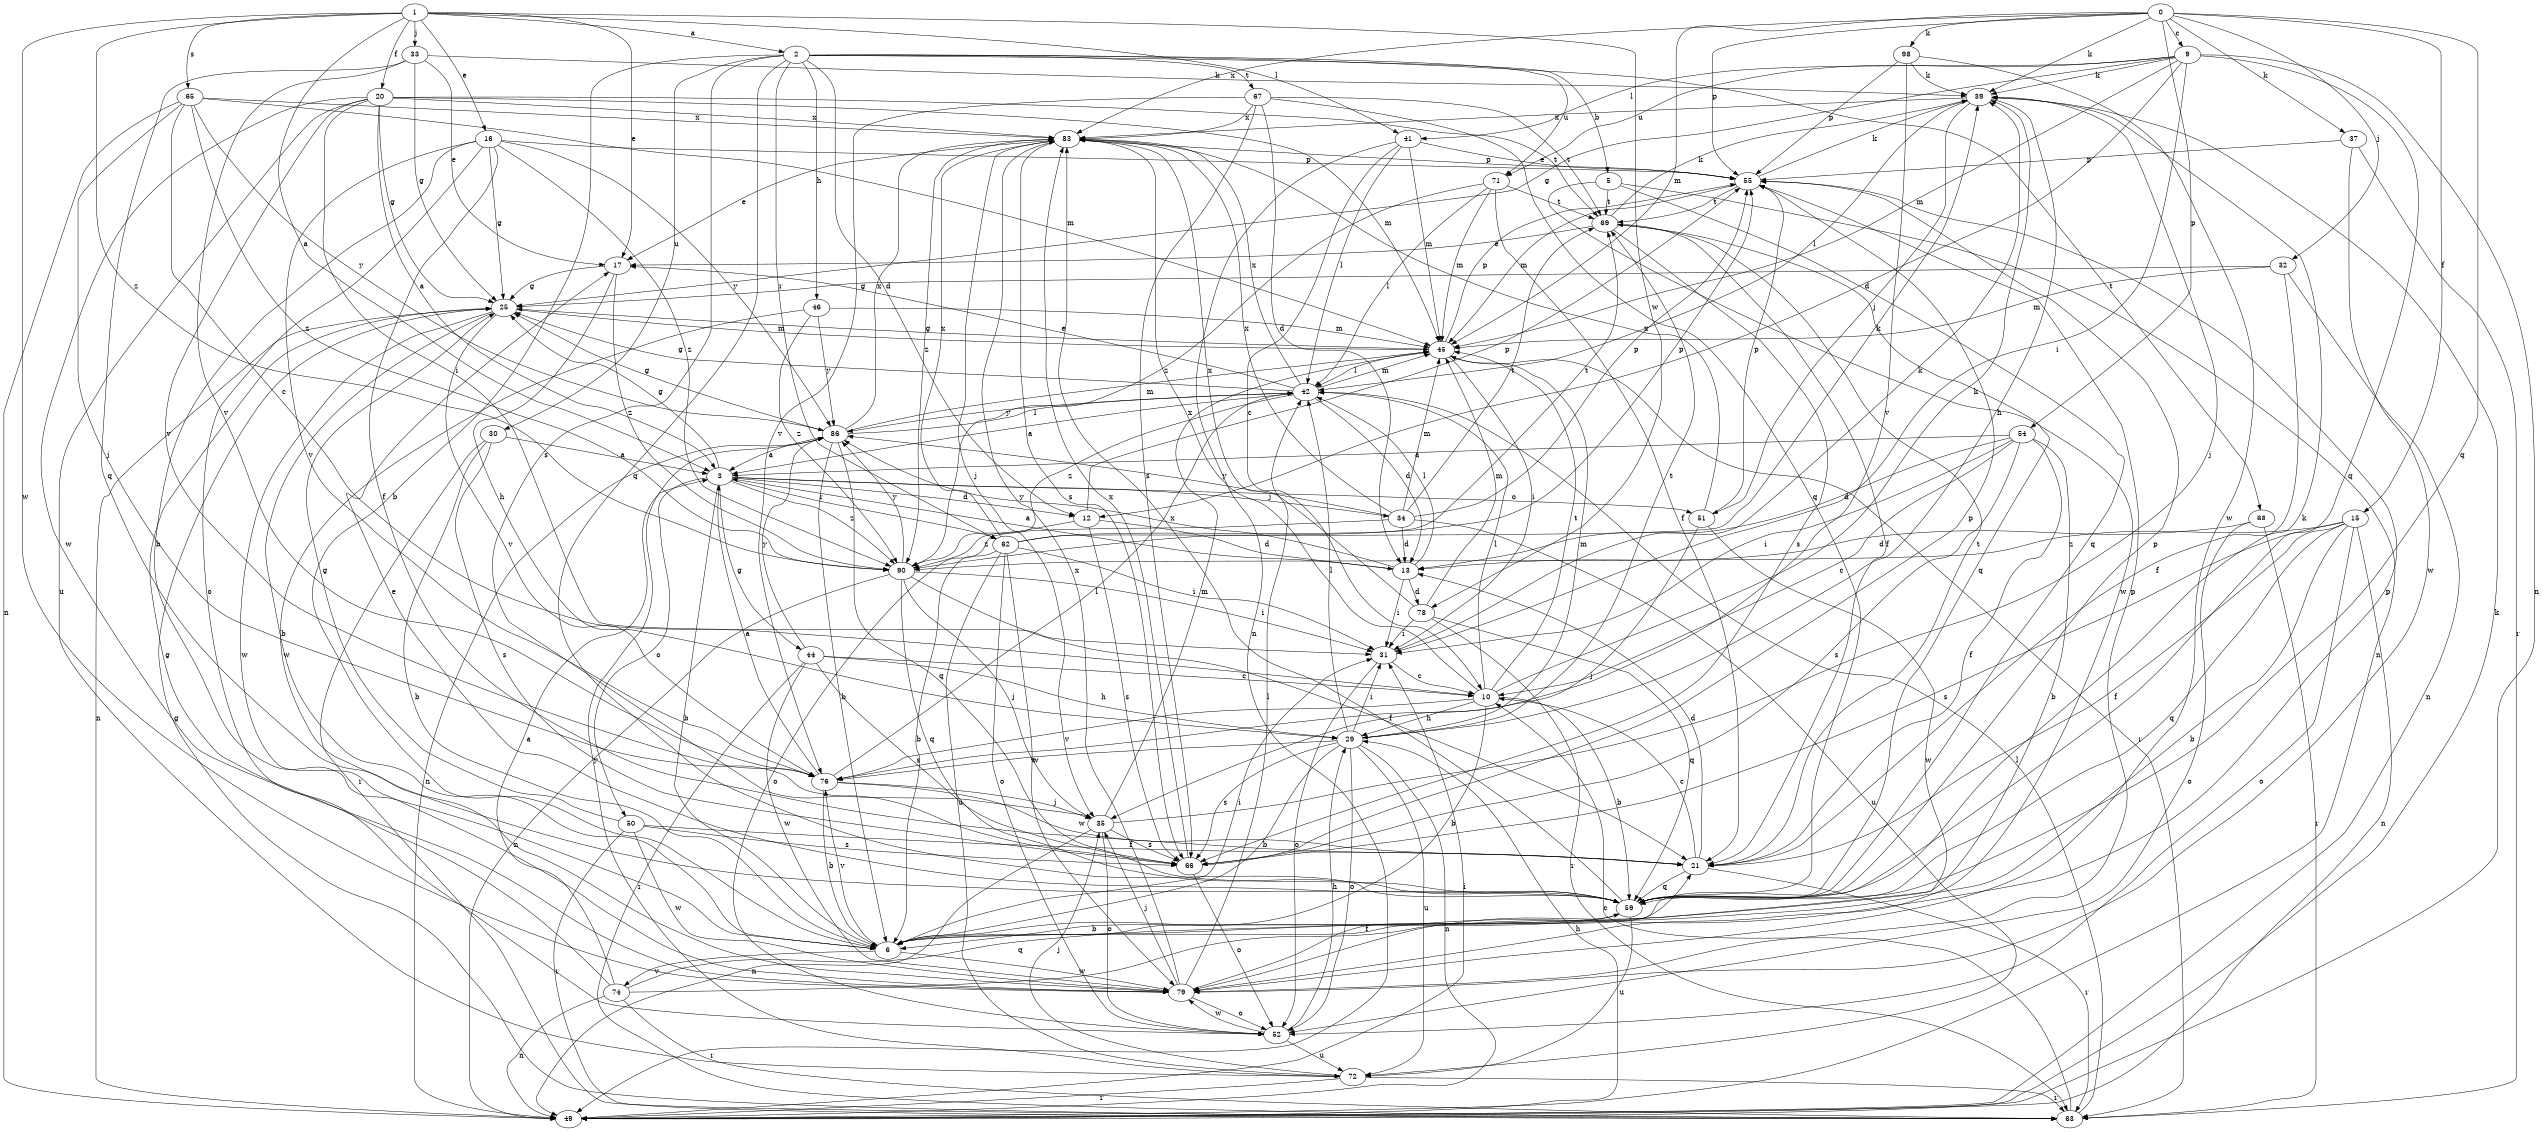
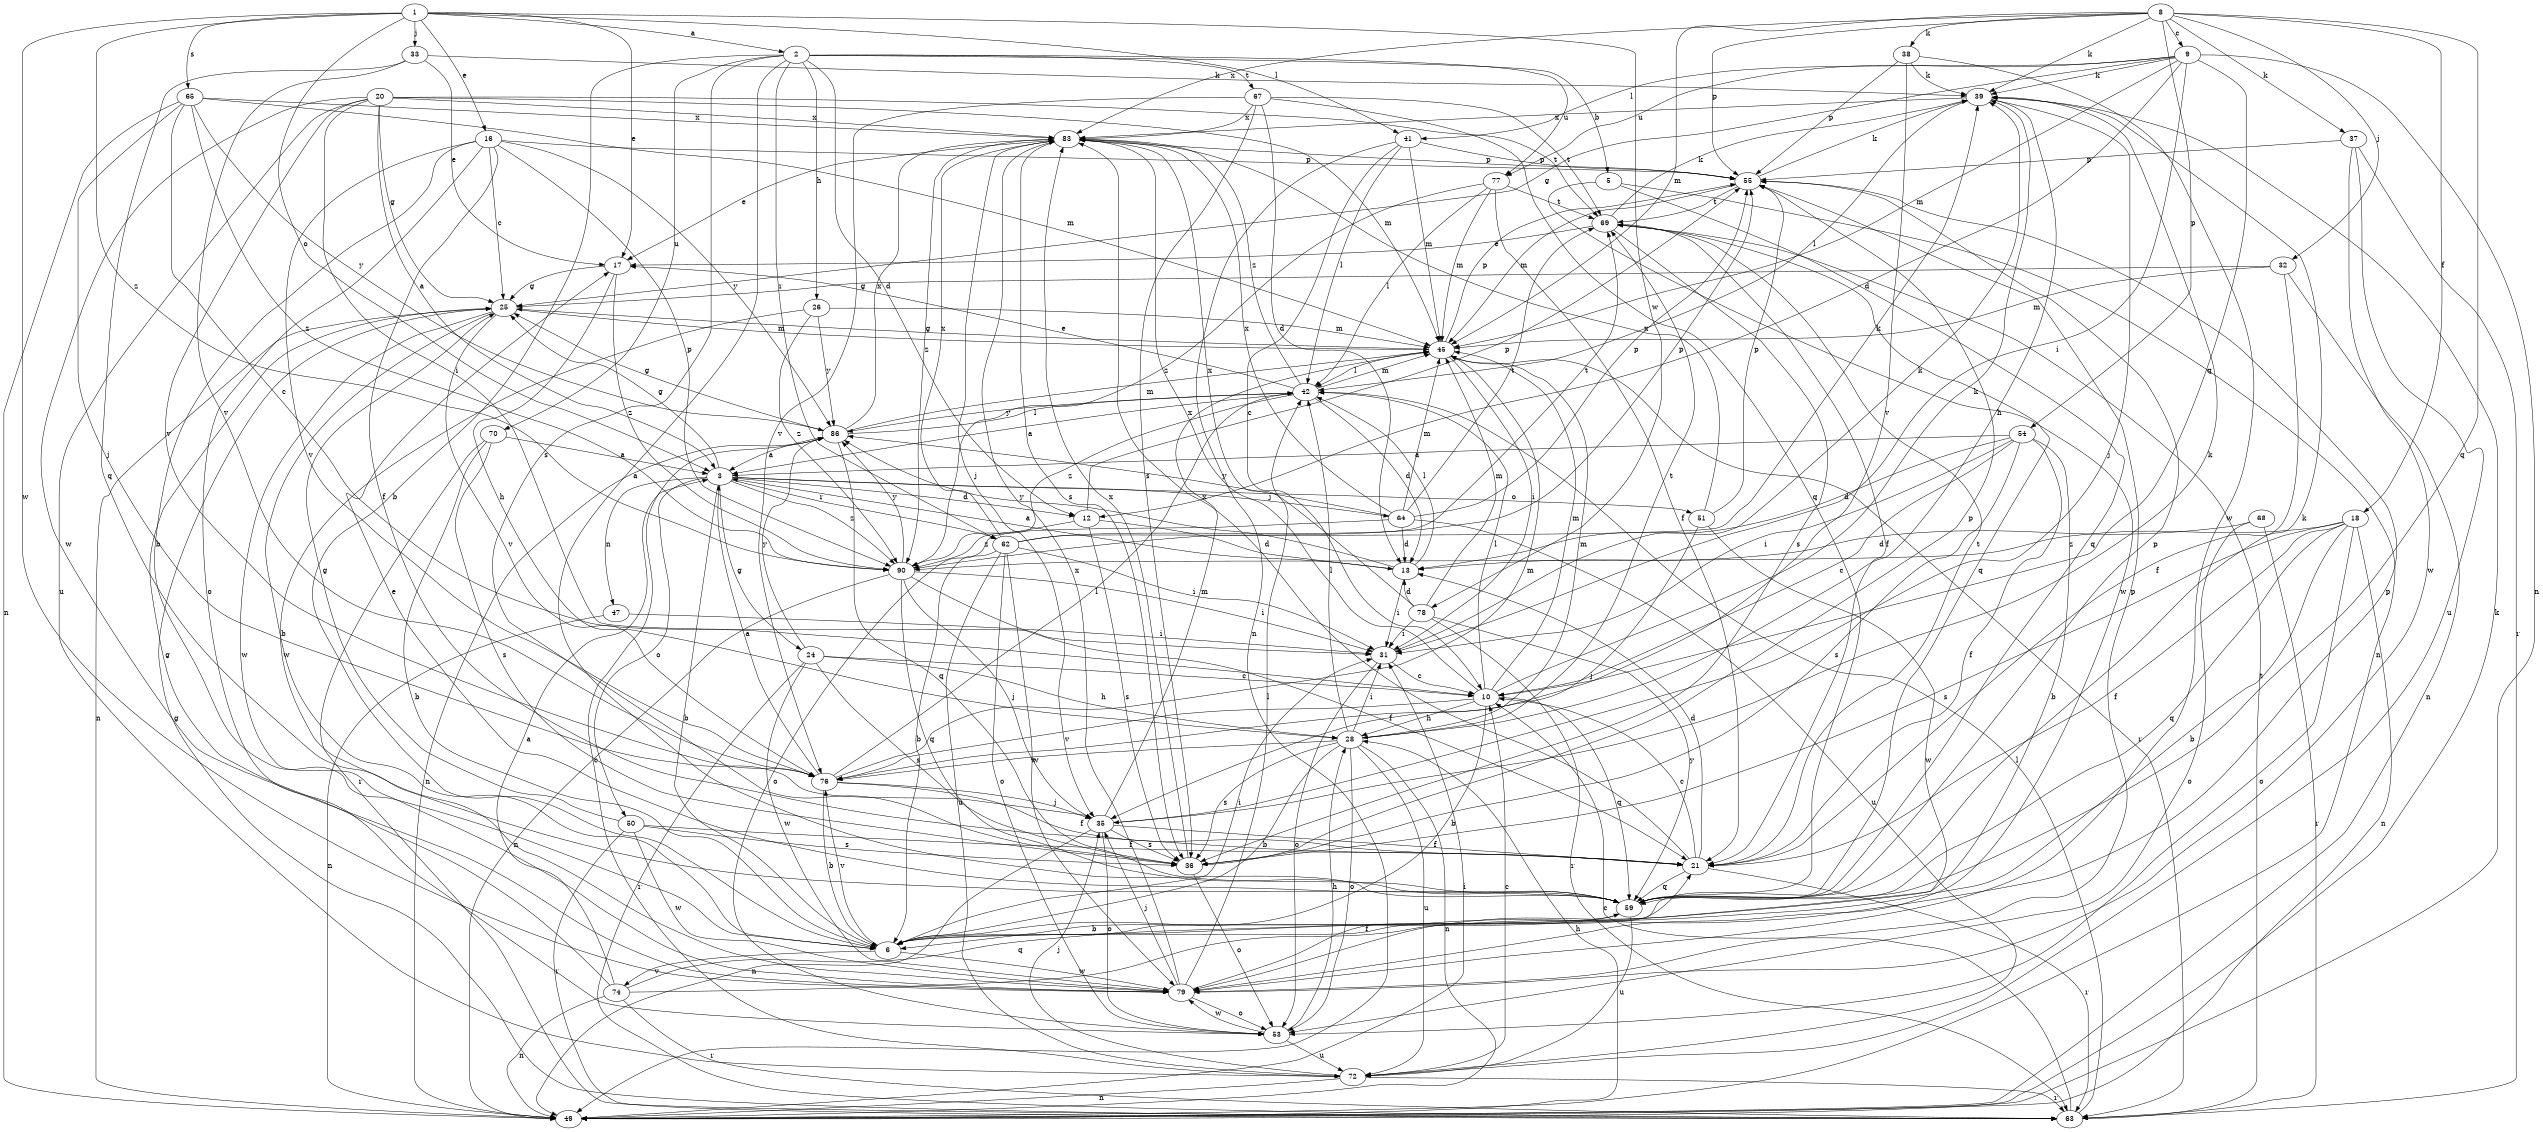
node "0": label "0" -> "8"
edge "1" -> "20": removed, label "f"
node "98": label "98" -> "38"
edge "2" -> "68": removed, label "t"
edge "41" -> "55": label "e" -> "p"
node "71": label "71" -> "77"
edge "33" -> "25": removed, label "g"
edge "5" -> "69": now "63" -> "69"
edge "16" -> "25": label "g" -> "c"
edge "1" -> "3": label "a" -> "o"
edge "42" -> "83": label "x" -> "z"
node "46": label "46" -> "26"
edge "39" -> "51": now "39" -> "35"
edge "16" -> "90": label "z" -> "p"
edge "42" -> "25": removed, label "g"
node "30": label "30" -> "70"
edge "35" -> "39": label "j" -> "k"
edge "2" -> "59": label "q" -> "a"
node "34": label "34" -> "64"
edge "10" -> "45": label "t" -> "m"
node "15": label "15" -> "18"
edge "9" -> "59": now "9" -> "10"
edge "13" -> "78": reversed
edge "59" -> "83": now "21" -> "83"
node "47": added
node "44": label "44" -> "24"
edge "86" -> "6": removed, label "b"
edge "76" -> "45": added, label "m"
node "29": label "29" -> "28"
edge "72" -> "86": label "y" -> "c"
edge "78" -> "59": label "q" -> "y"
edge "10" -> "59": label "b" -> "q"
edge "76" -> "21": label "w" -> "f"
edge "35" -> "21": added, label "f"
edge "37" -> "72": added, label "u"
node "66": label "66" -> "36"
edge "72" -> "10": added, label "c"
node "52": label "52" -> "53"
edge "72" -> "49": label "r" -> "n"
